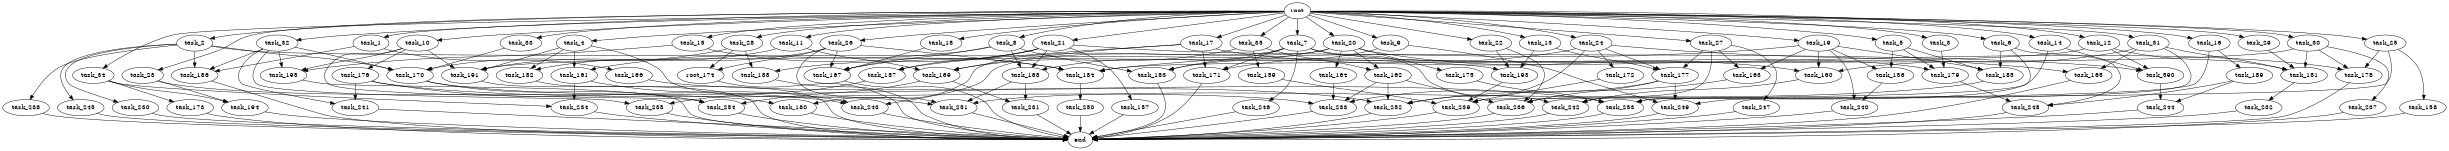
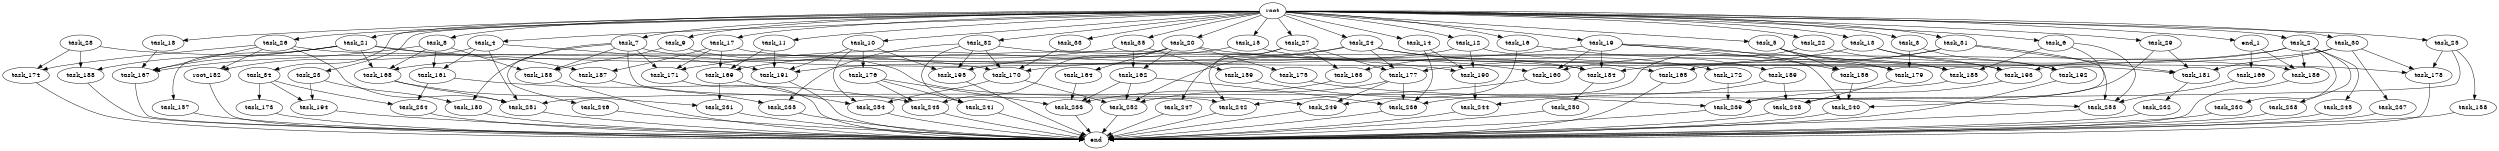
edge "root" -> "task_28": removed
node "task_1": label "task_1" -> "end_1"
node "task_182": label "task_182" -> "root_182"
node "root_174": label "root_174" -> "task_174"
node "task_192": added
node "task_590": label "task_590" -> "task_190"
edge "task_29" -> "task_240": added
